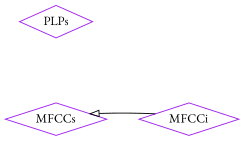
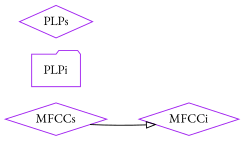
node "PLPi": added
edge "MFCCi" -> "MFCCs": reversed
